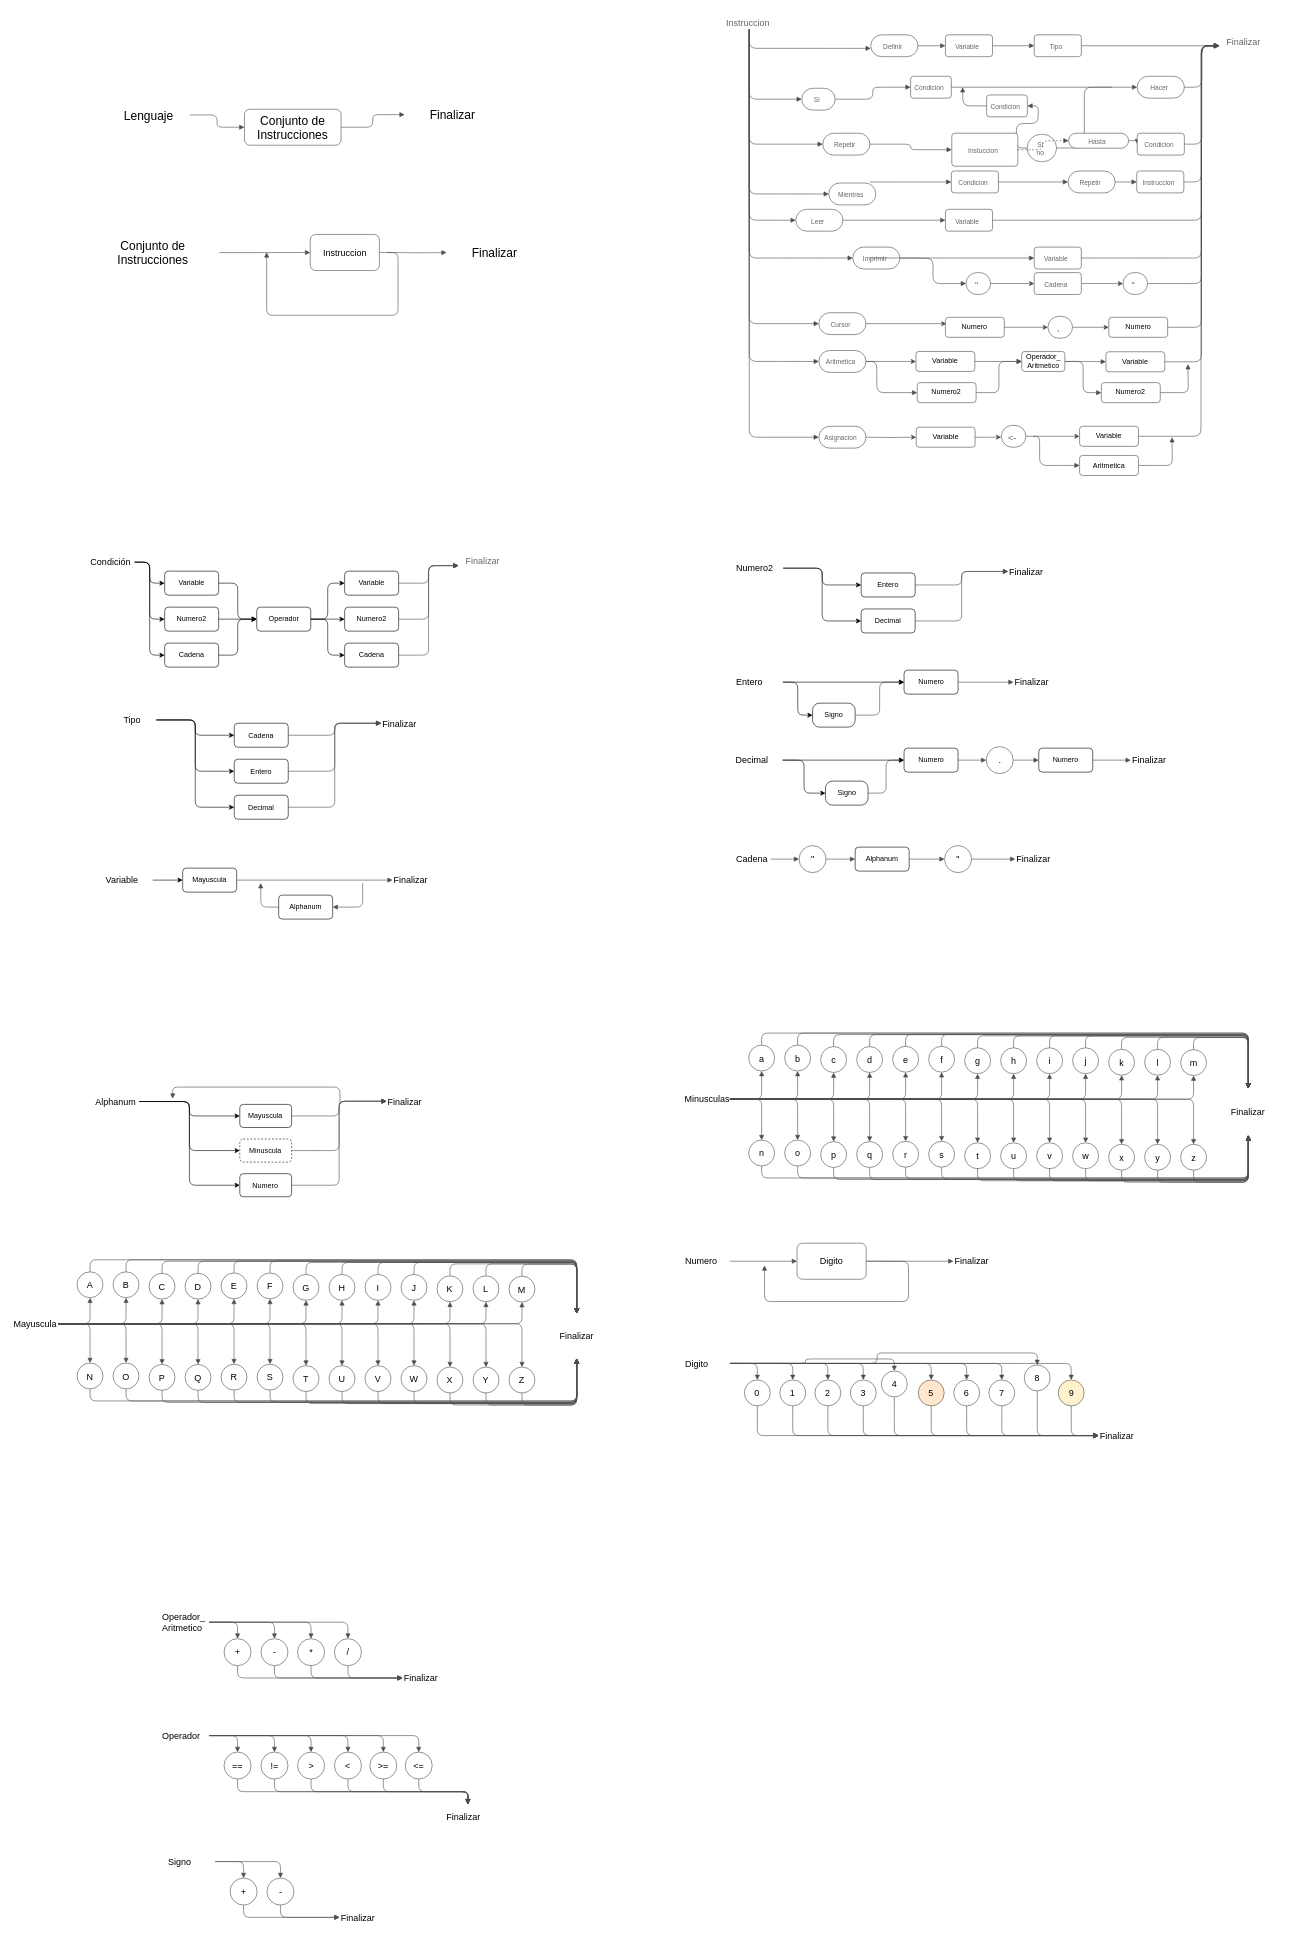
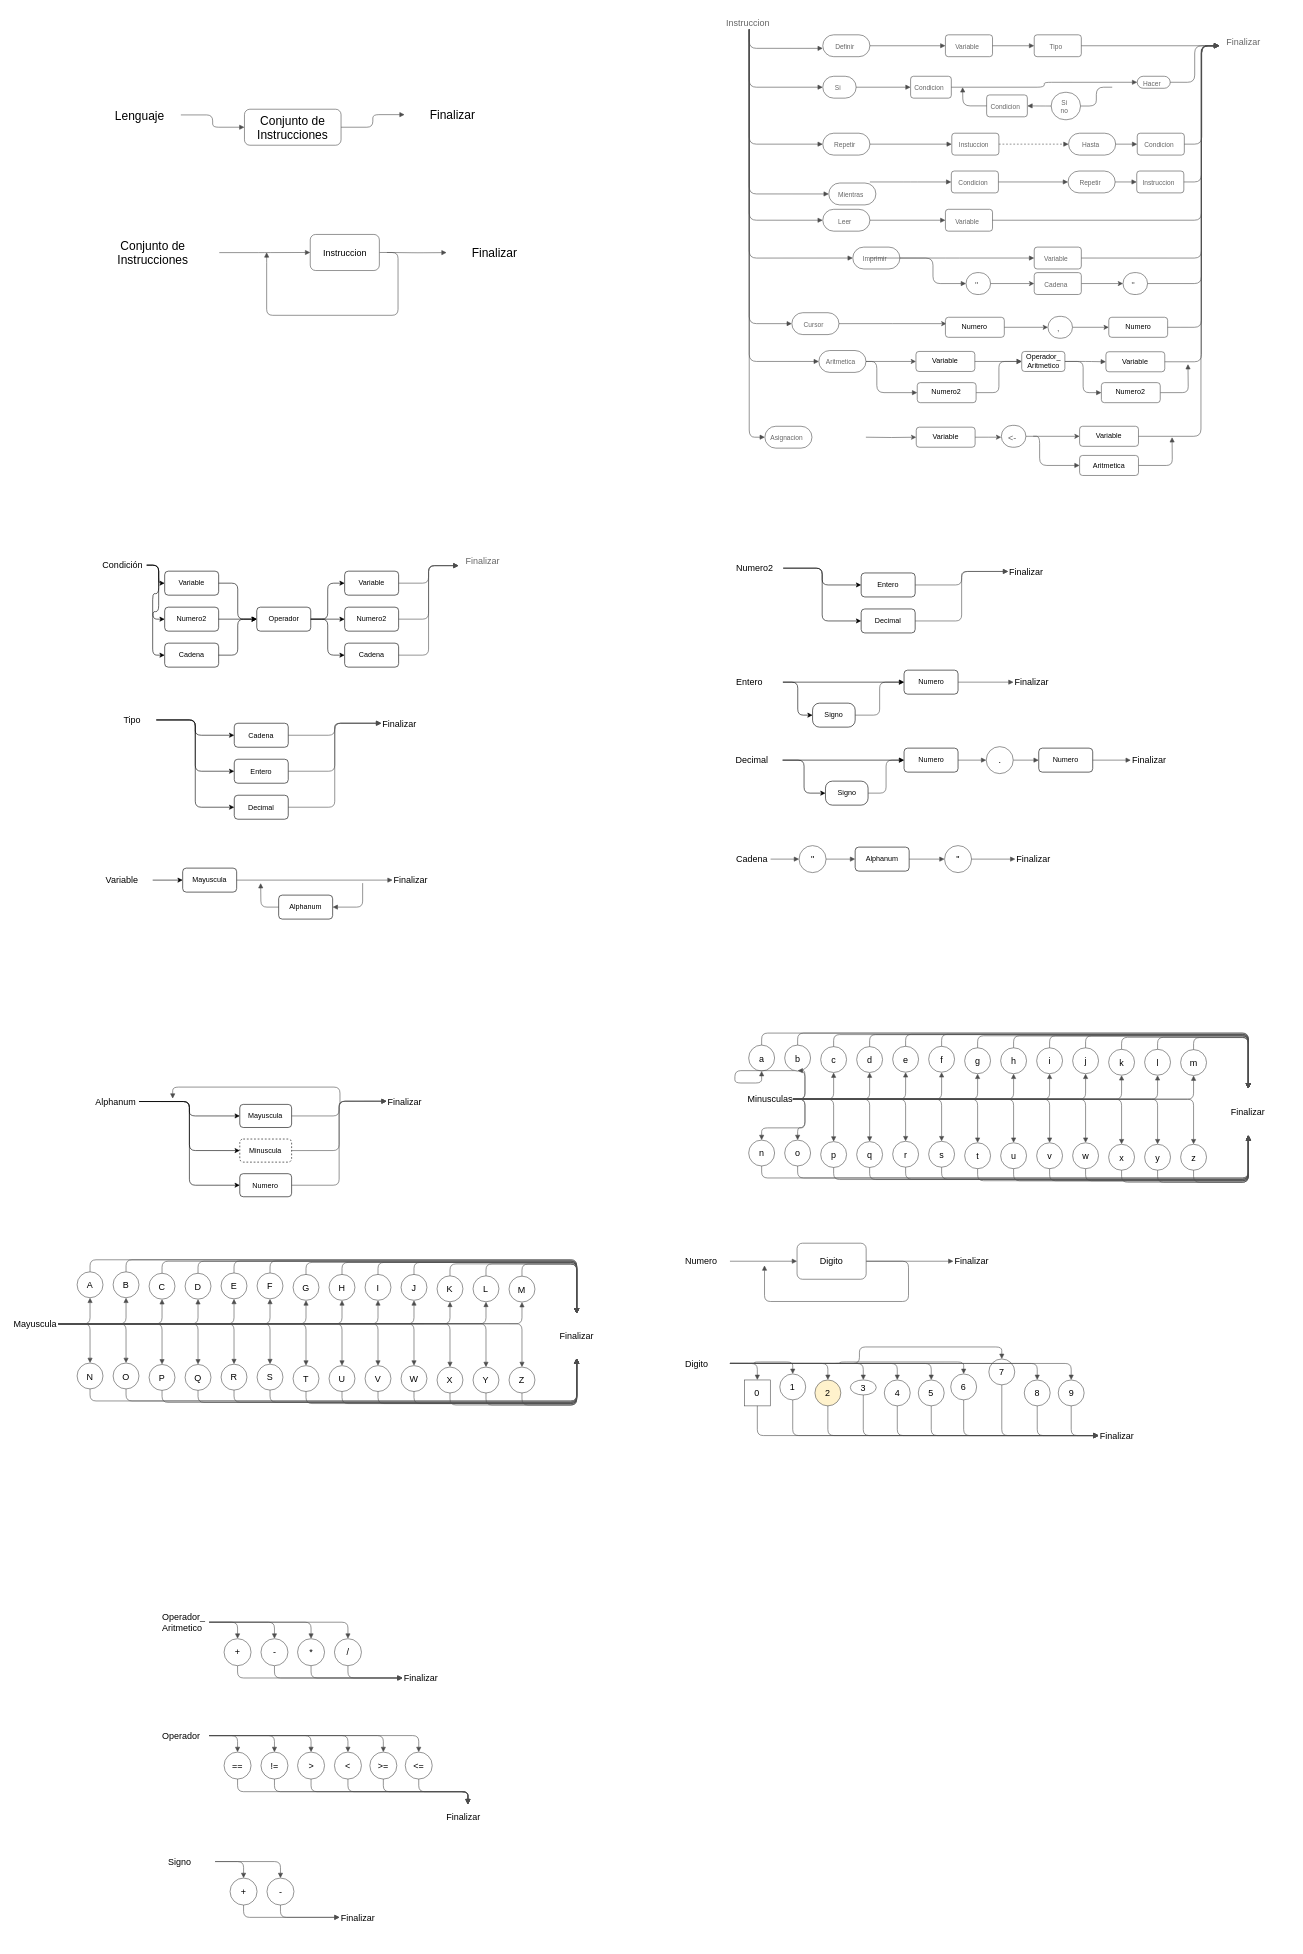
node "Definir": moved (894, 45) -> (846, 45)
node "Hacer": size 47x22 -> 33x12
node "Si": moved (819, 99) -> (840, 87)
node "Lenguaje": moved (149, 115) -> (140, 115)
node "Hasta": size 60x15 -> 47x22
node "Si no": moved (1042, 148) -> (1066, 106)
node "Instuccion": size 66x33 -> 47x22
node "Leer": moved (819, 220) -> (846, 220)
node "Cursor": moved (843, 323) -> (816, 323)
node "Asignacion": moved (843, 437) -> (789, 437)
node "Condición": moved (111, 562) -> (123, 565)
node "Minusculas": moved (707, 1099) -> (770, 1099)
node "8": moved (1037, 1378) -> (1037, 1393)
node "4": moved (894, 1384) -> (897, 1393)
node "0": shape ellipse -> rectangle
node "1": moved (793, 1393) -> (793, 1387)
node "2": fillcolor #ffffff -> #fff2cc
node "3": size 26x26 -> 26x15
node "5": fillcolor #ffe6cc -> #ffffff
node "6": moved (967, 1393) -> (964, 1387)
node "7": moved (1002, 1393) -> (1002, 1372)
node "9": fillcolor #fff2cc -> #ffffff
